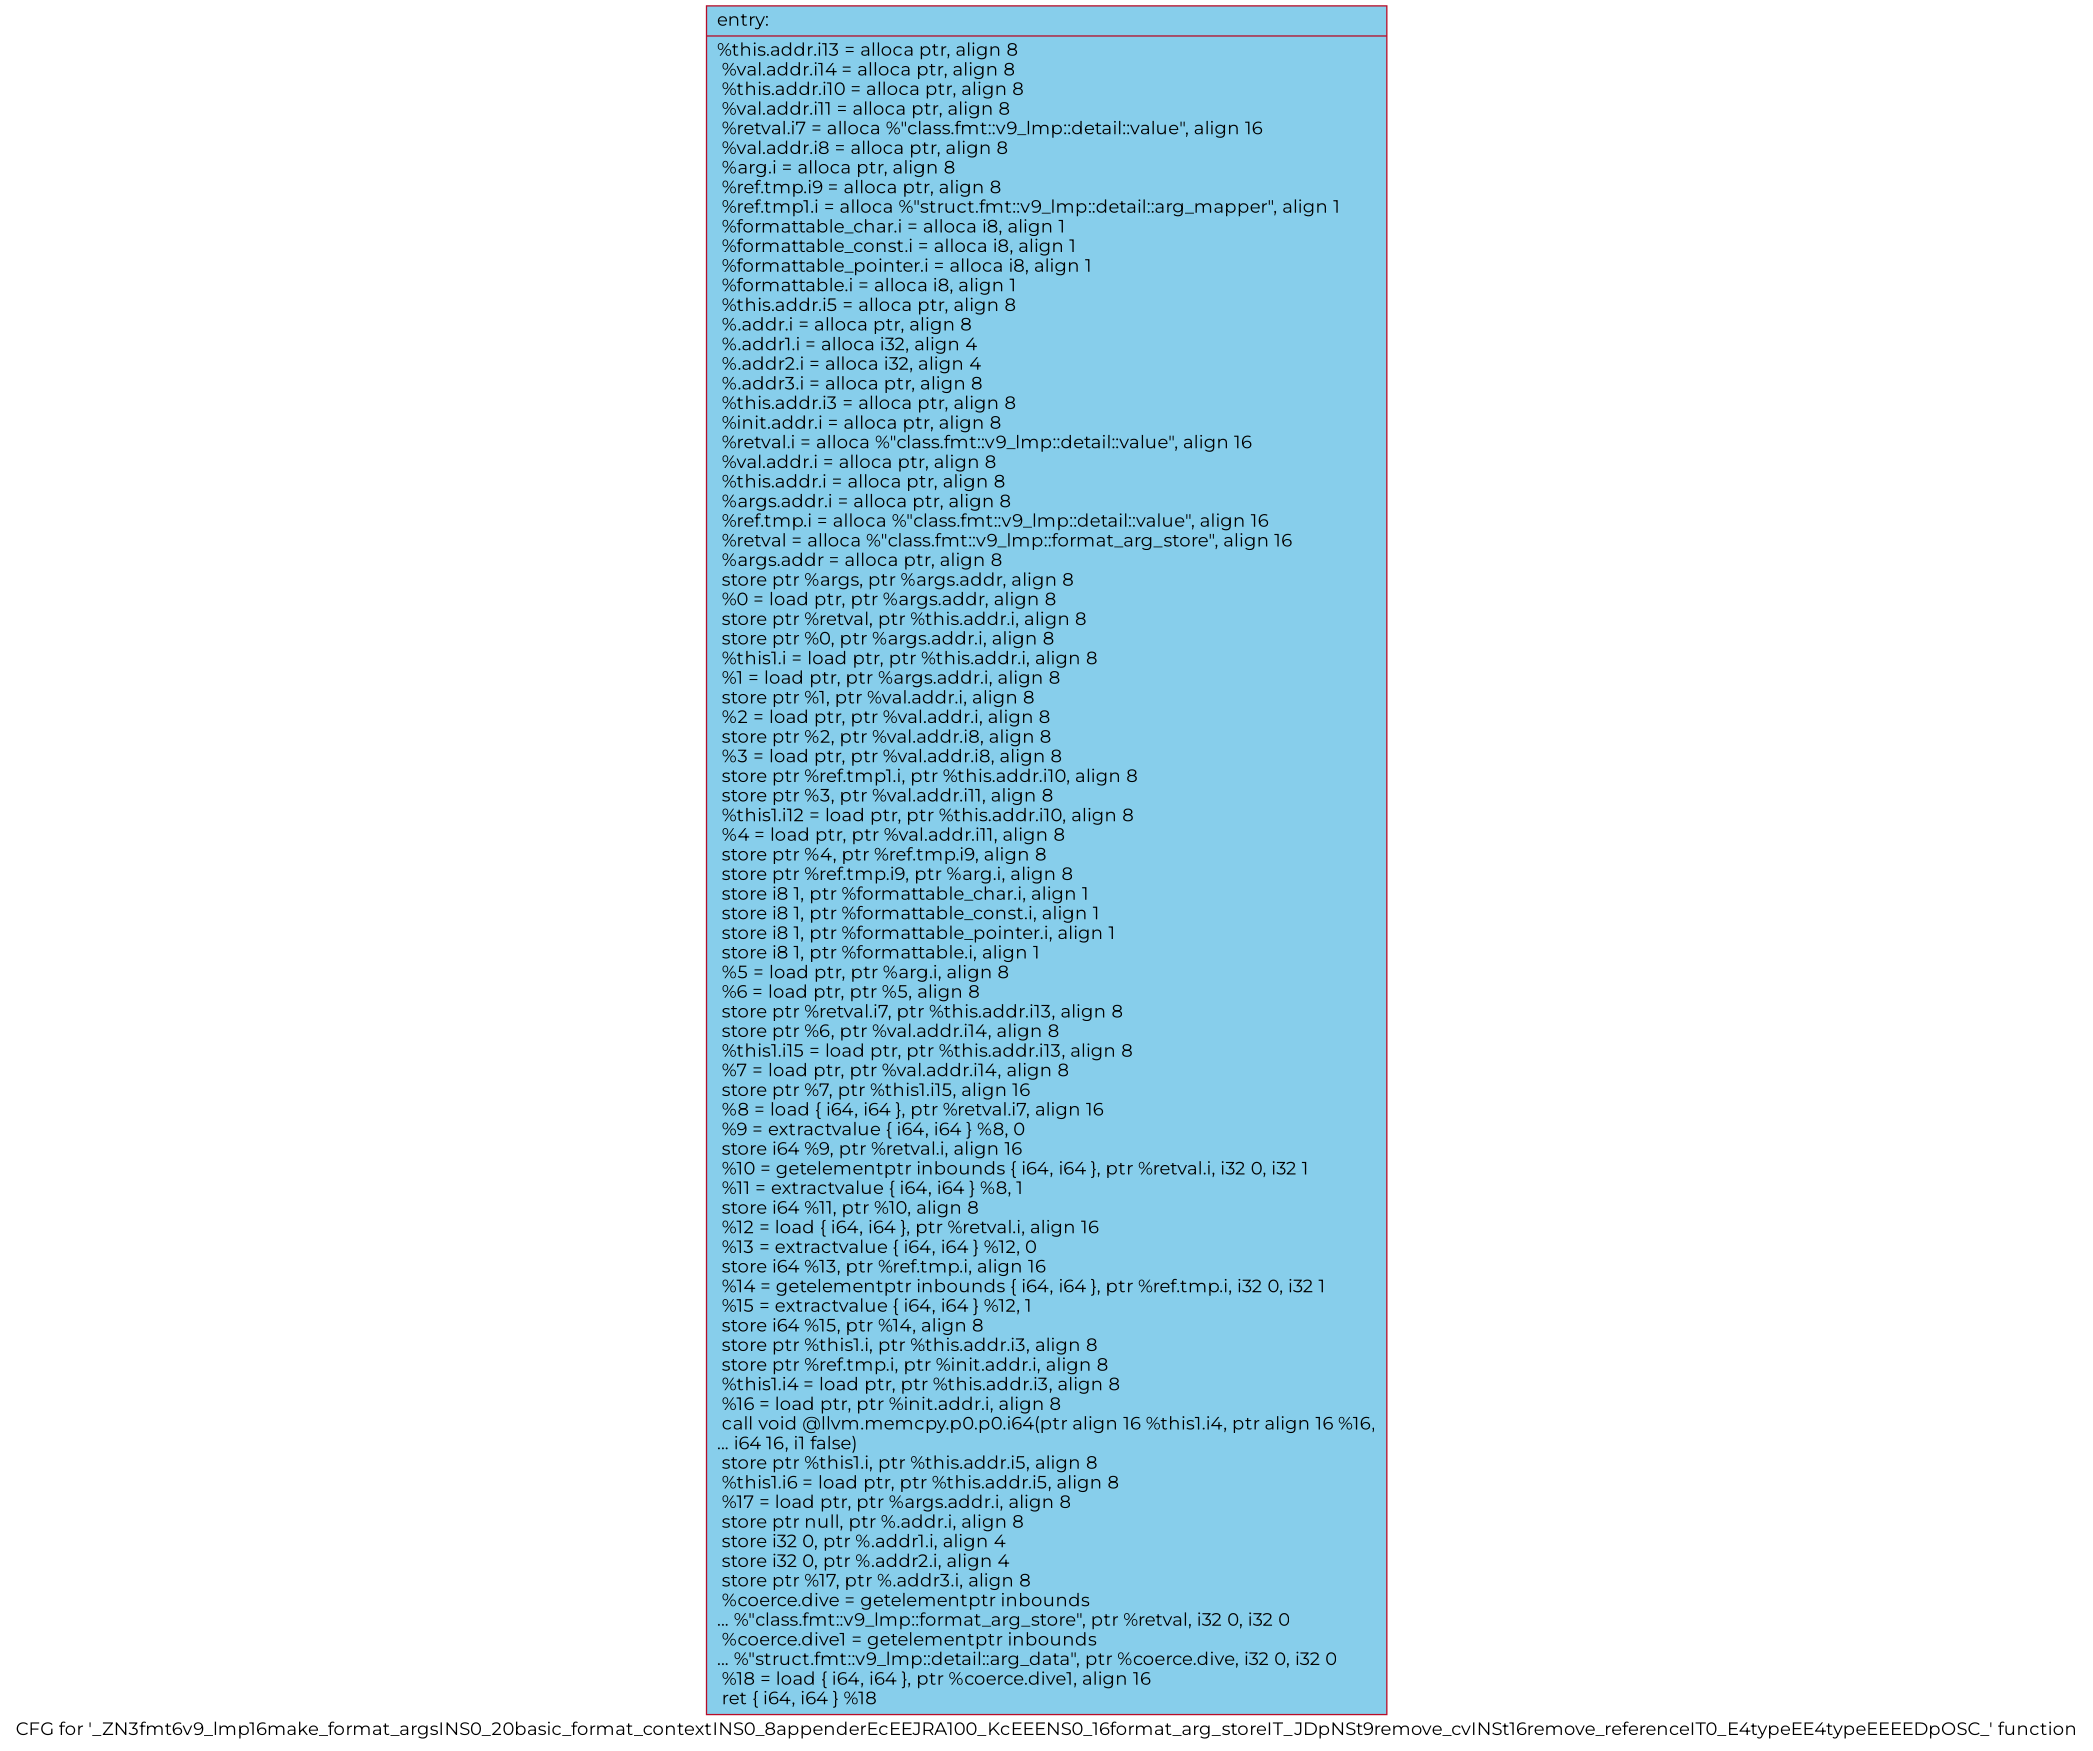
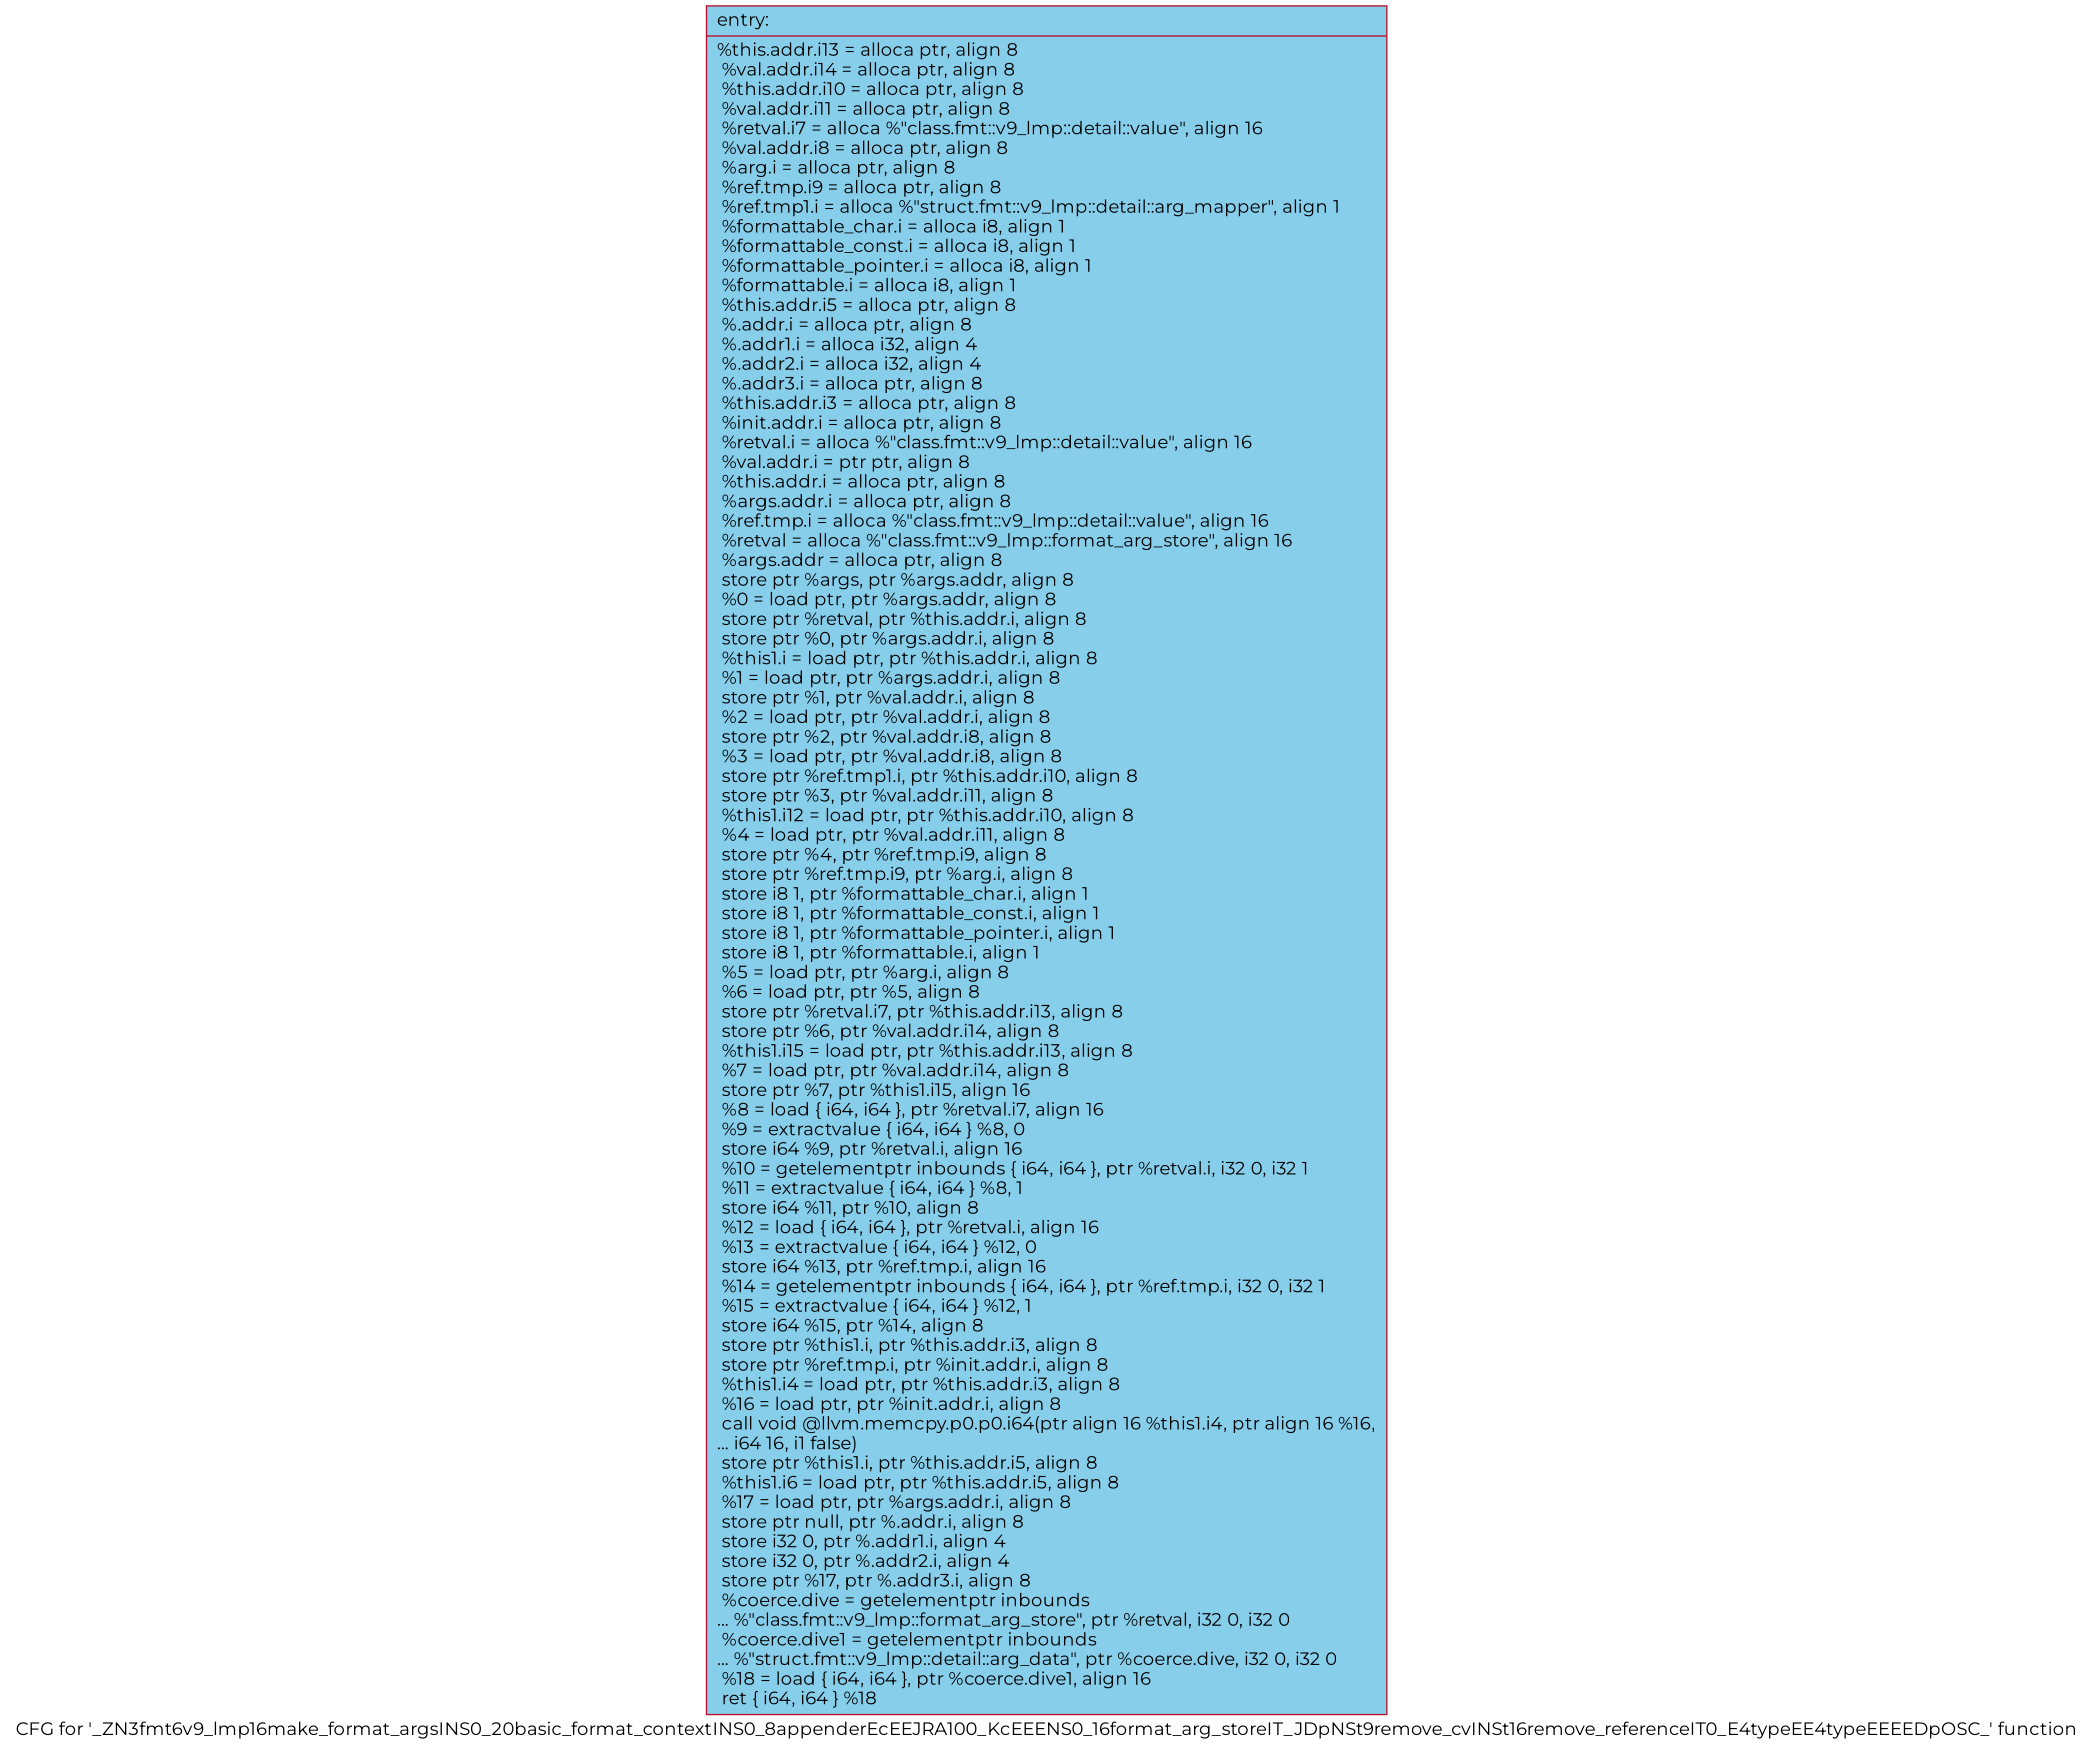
node "entry:": text "%val.addr.i = alloca ptr, align 8" -> "%val.addr.i = ptr ptr, align 8"
